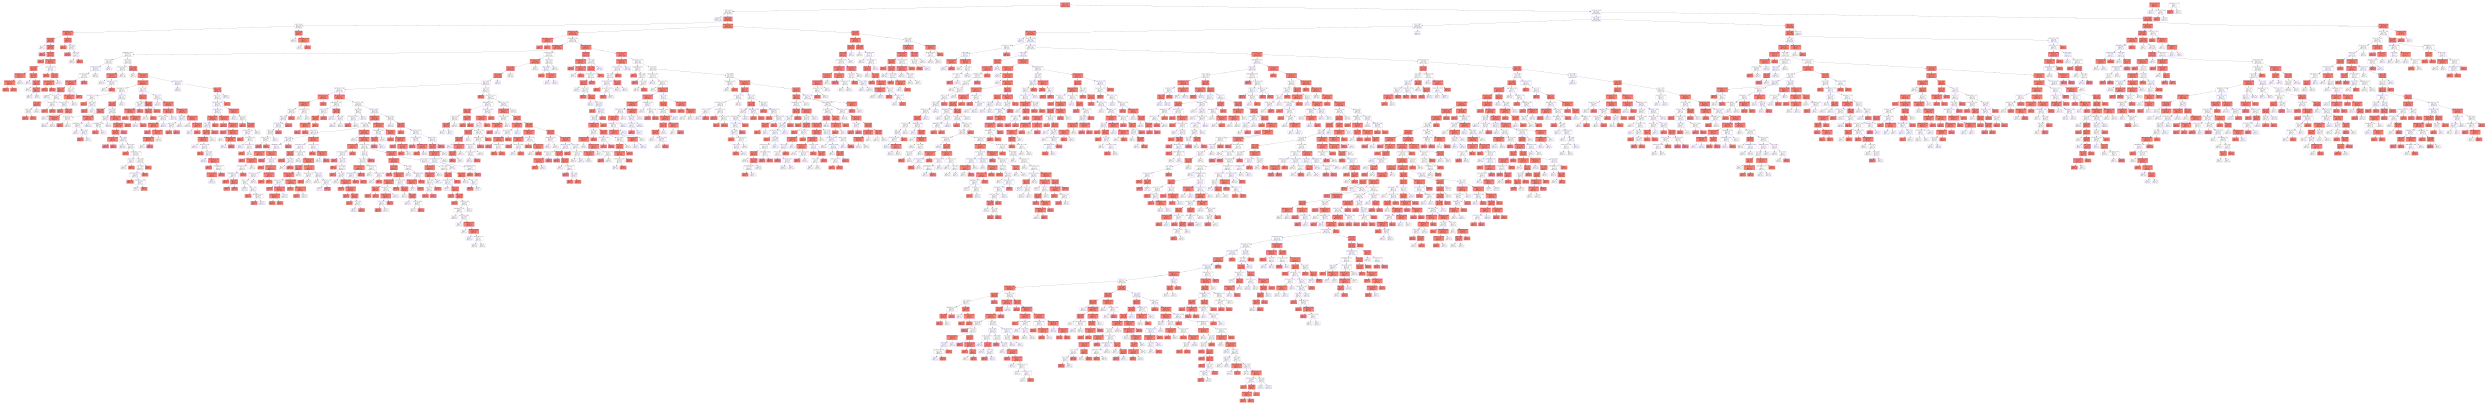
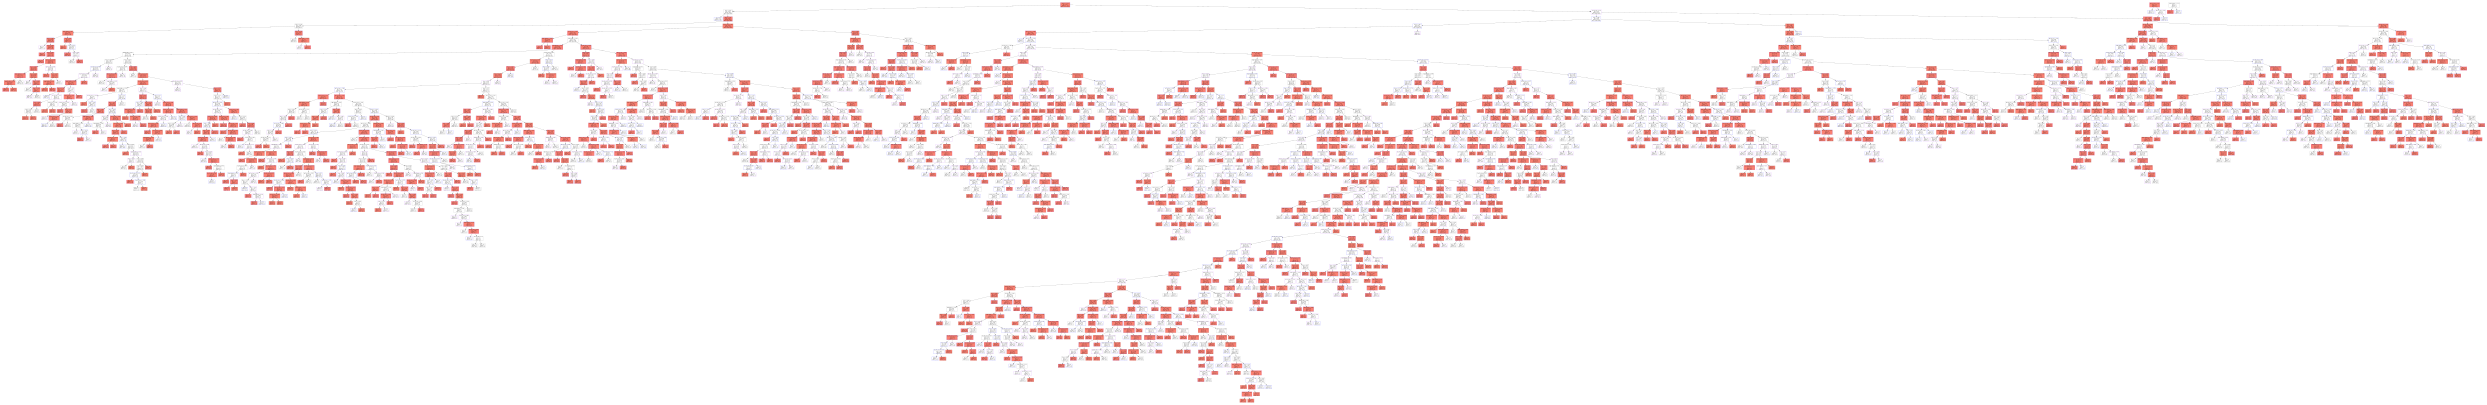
node "Preco <= 1.743 gini = 0.483 samples = 22 value = [13, 9]": removed
